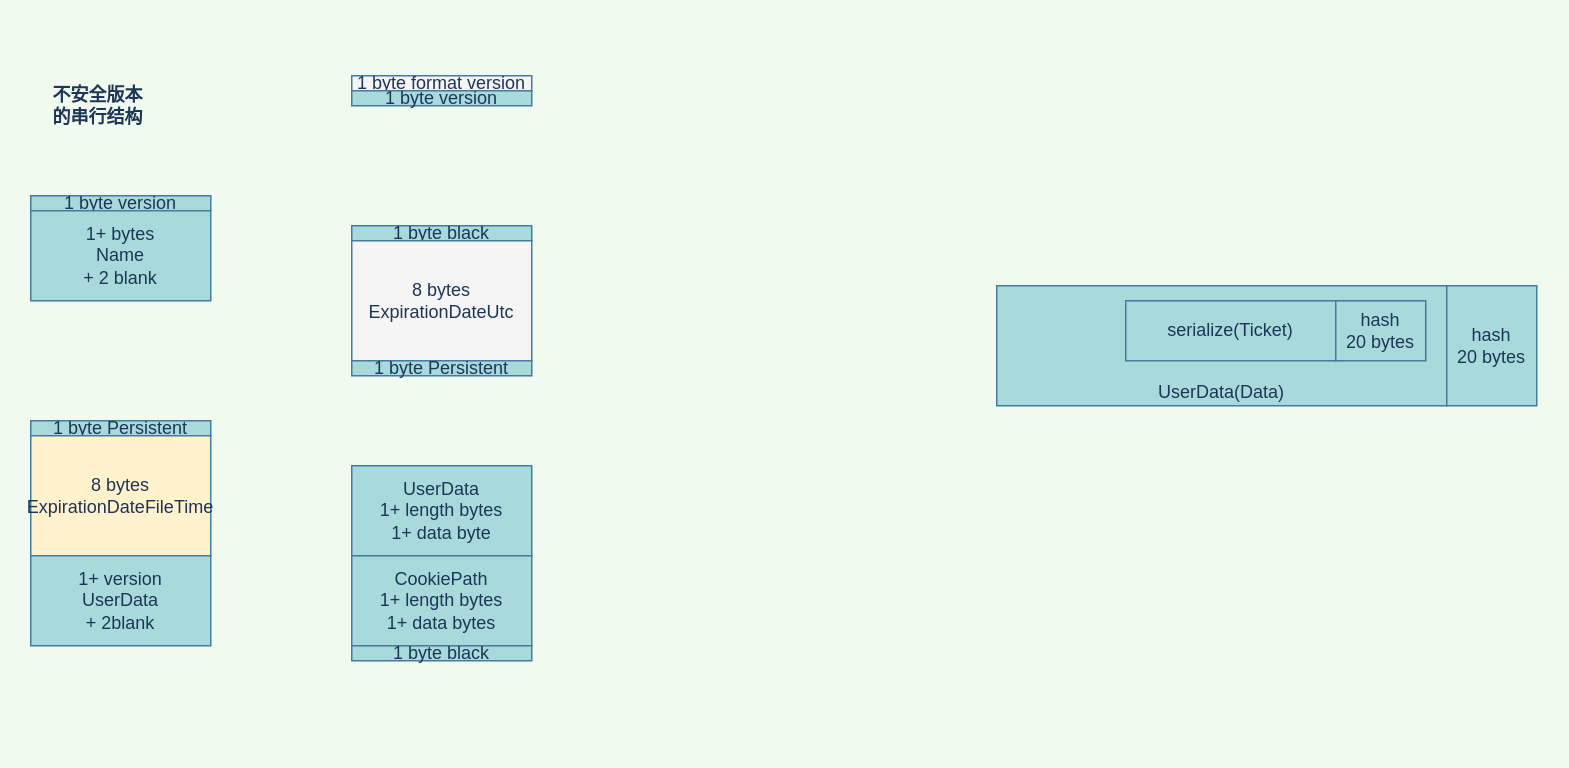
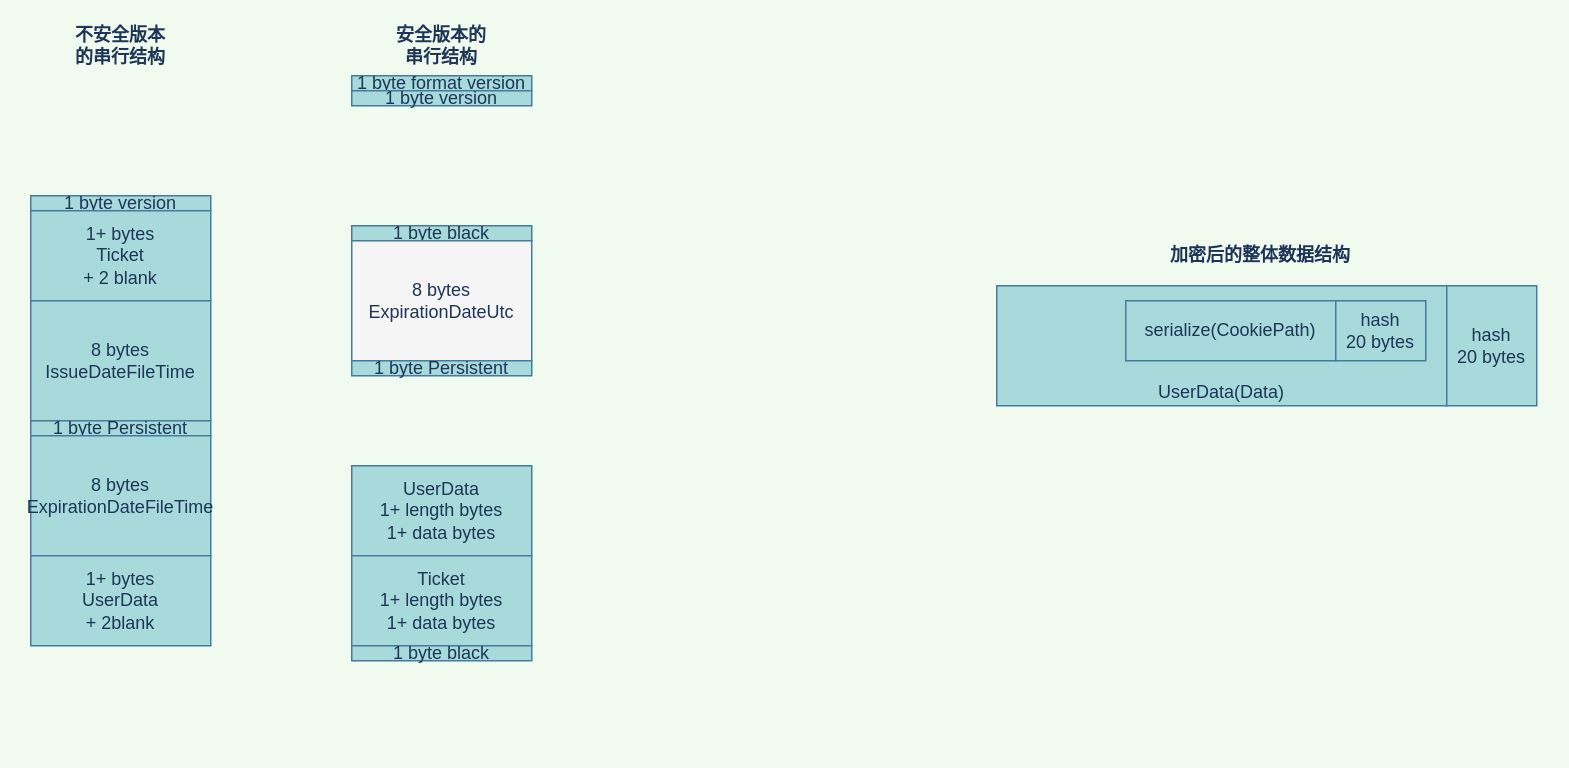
node "安全版本的串行结构": added
node "1 byte format version": fillcolor #f5f5f5 -> #a8dadc
node "不安全版本的串行结构": moved (98, 106) -> (121, 46)
node "1+ bytes Name + 2 blank": label "1+ bytes Name + 2 blank" -> "1+ bytes Ticket + 2 blank"
node "加密后的整体数据结构": added
node "serialize(Ticket)": label "serialize(Ticket)" -> "serialize(CookiePath)"
node "8 bytes IssueDateFileTime": added
node "8 bytes ExpirationDateFileTime": fillcolor #fff2cc -> #a8dadc
node "UserData 1+ length bytes 1+ data byte": label "UserData 1+ length bytes 1+ data byte" -> "UserData 1+ length bytes 1+ data bytes"
node "1+ version UserData + 2blank": label "1+ version UserData + 2blank" -> "1+ bytes UserData + 2blank"
node "CookiePath 1+ length bytes 1+ data bytes": label "CookiePath 1+ length bytes 1+ data bytes" -> "Ticket 1+ length bytes 1+ data bytes"
